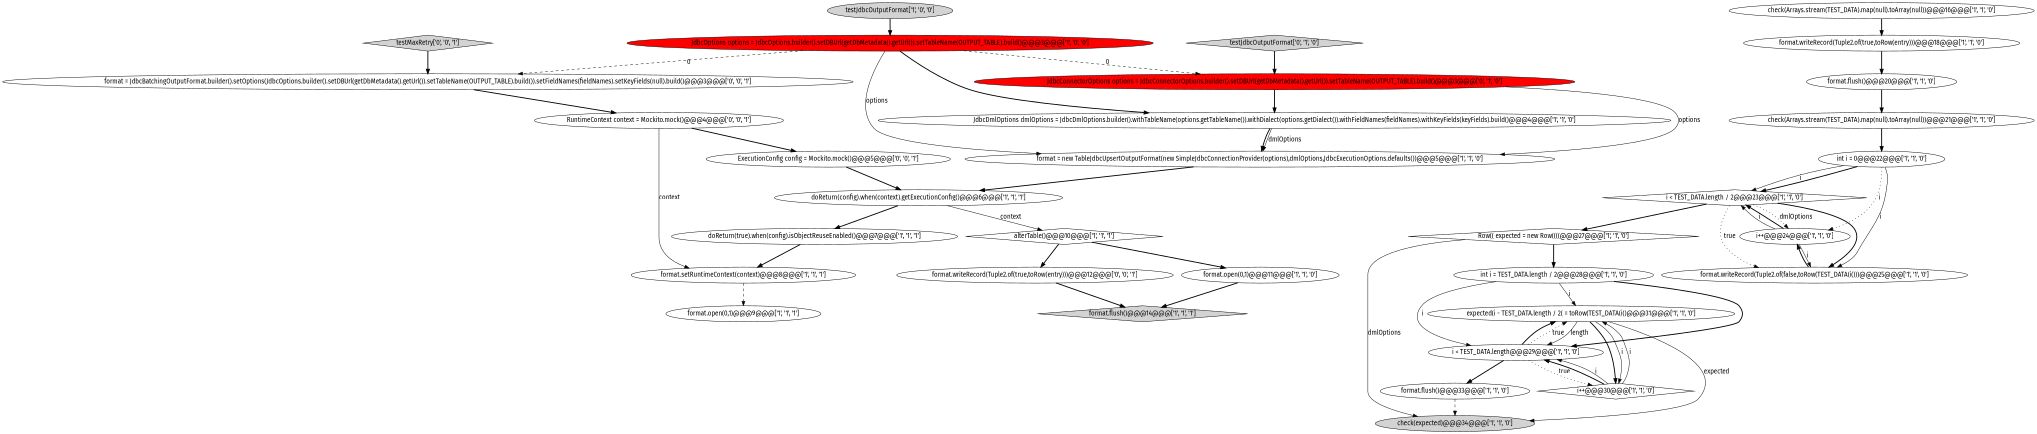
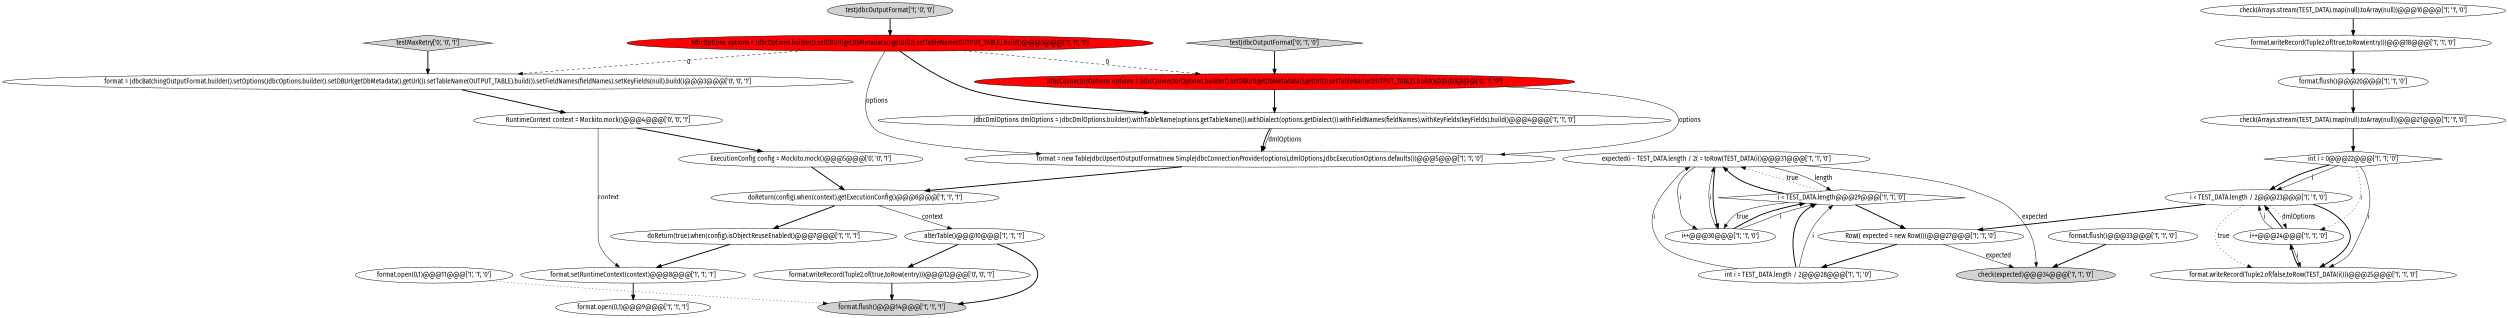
node "int i = 0@@@22@@@['1', '1', '0']": shape ellipse -> diamond
node "i < TEST_DATA.length / 2@@@23@@@['1', '1', '0']": shape diamond -> ellipse
node "alterTable()@@@10@@@['1', '1', '1']": shape diamond -> ellipse
node "Row(( expected = new Row((((@@@27@@@['1', '1', '0']": shape diamond -> ellipse
edge "alterTable()@@@10@@@['1', '1', '1']" -> "format.open(0,1)@@@11@@@['1', '1', '0']": now "alterTable()@@@10@@@['1', '1', '1']" -> "format.flush()@@@14@@@['1', '1', '1']"
edge "format.setRuntimeContext(context)@@@8@@@['1', '1', '1']" -> "format.open(0,1)@@@9@@@['1', '1', '1']": style dashed -> bold
edge "format.open(0,1)@@@11@@@['1', '1', '0']" -> "format.flush()@@@14@@@['1', '1', '1']": style bold -> dotted
node "format.flush()@@@14@@@['1', '1', '1']": shape diamond -> ellipse
edge "Row(( expected = new Row((((@@@27@@@['1', '1', '0']" -> "check(expected)@@@34@@@['1', '1', '0']": label "dmlOptions" -> "expected"
node "i < TEST_DATA.length@@@29@@@['1', '1', '0']": shape ellipse -> diamond
edge "i < TEST_DATA.length@@@29@@@['1', '1', '0']" -> "format.flush()@@@33@@@['1', '1', '0']": now "i < TEST_DATA.length@@@29@@@['1', '1', '0']" -> "Row(( expected = new Row((((@@@27@@@['1', '1', '0']"
edge "i < TEST_DATA.length@@@29@@@['1', '1', '0']" -> "i++@@@30@@@['1', '1', '0']": style dotted -> solid
node "i++@@@30@@@['1', '1', '0']": shape diamond -> ellipse
edge "format.flush()@@@33@@@['1', '1', '0']" -> "check(expected)@@@34@@@['1', '1', '0']": style dashed -> bold
